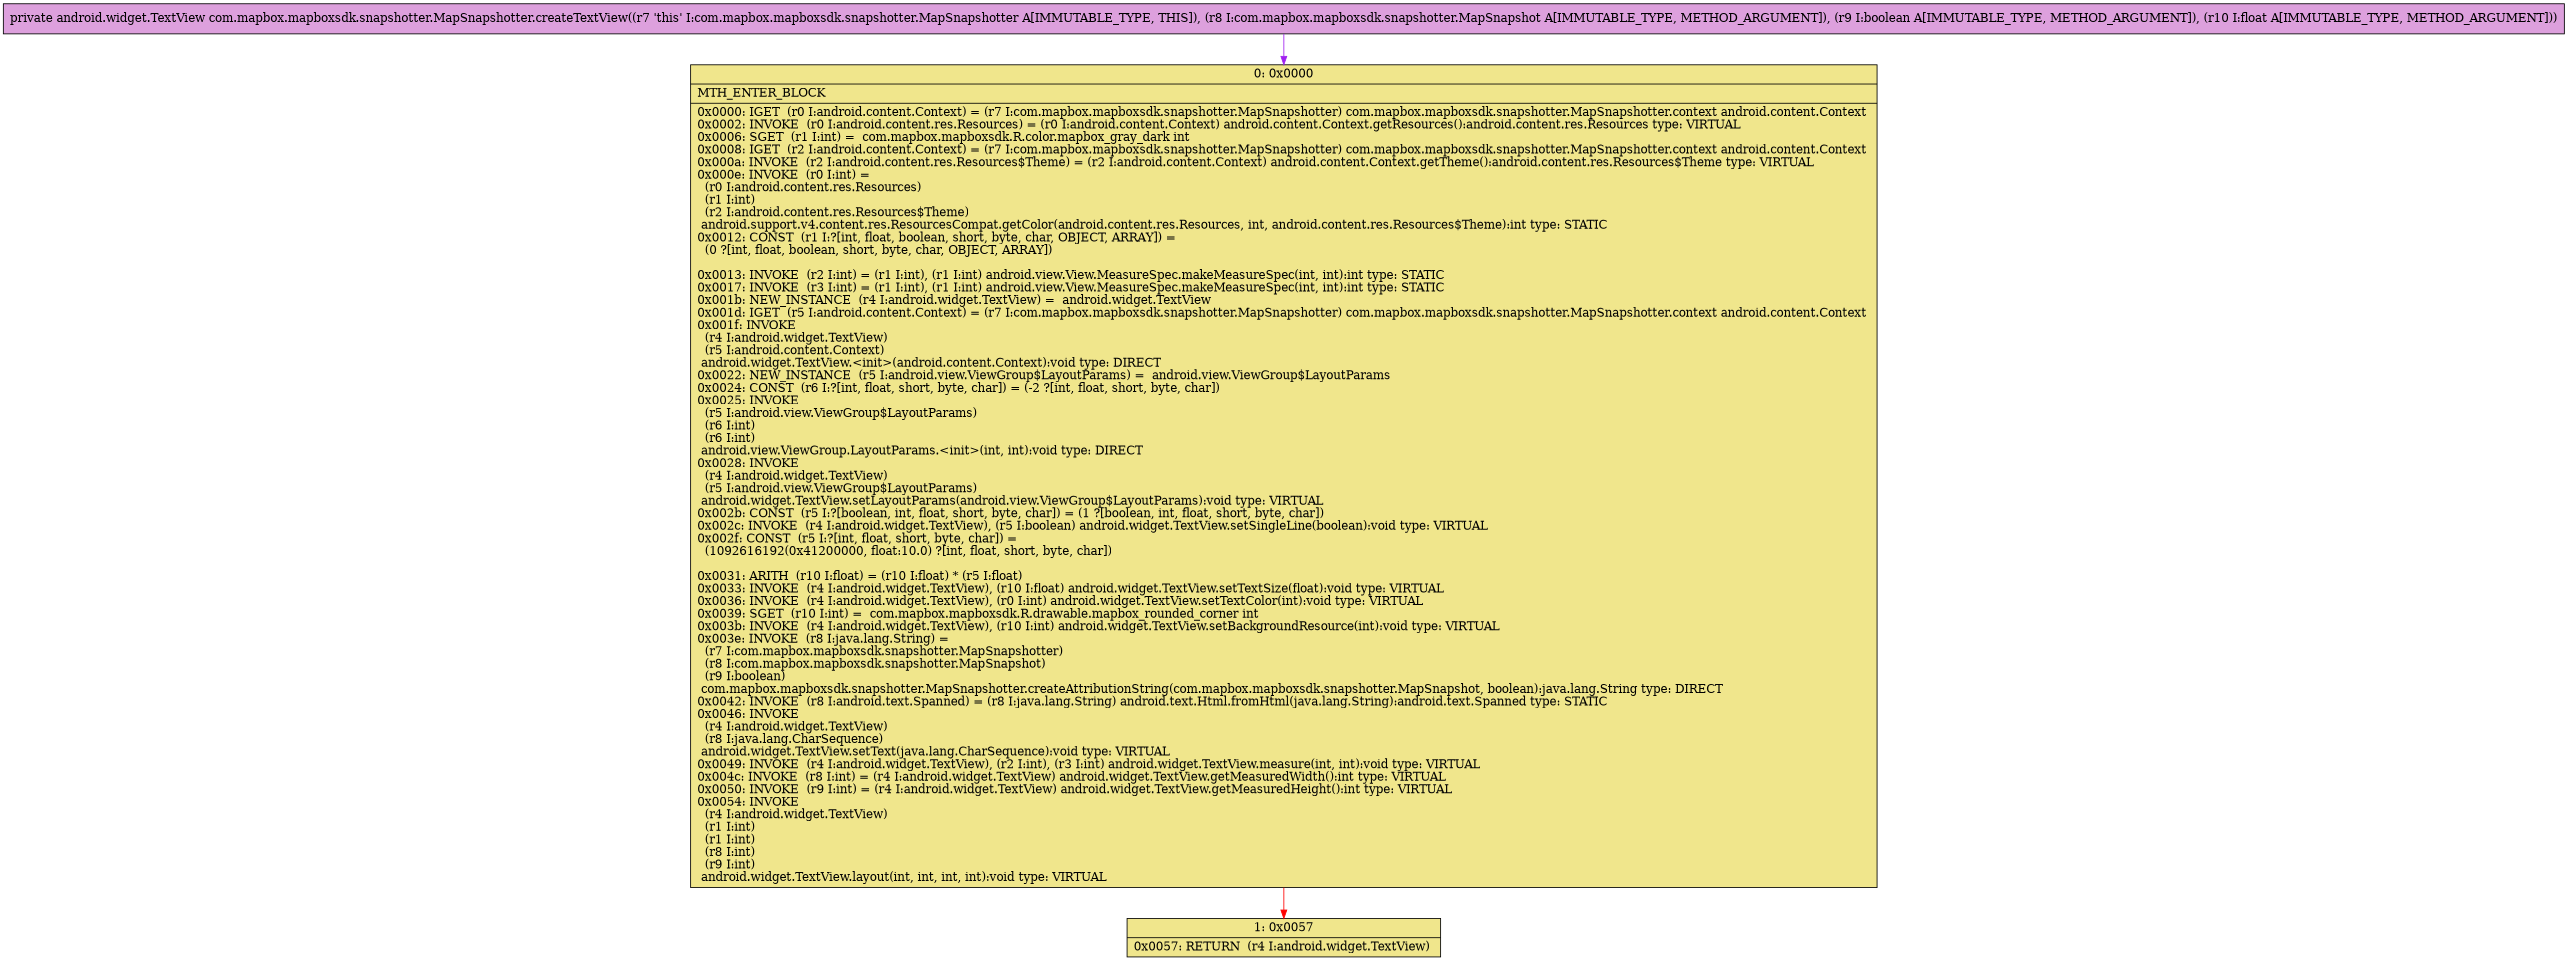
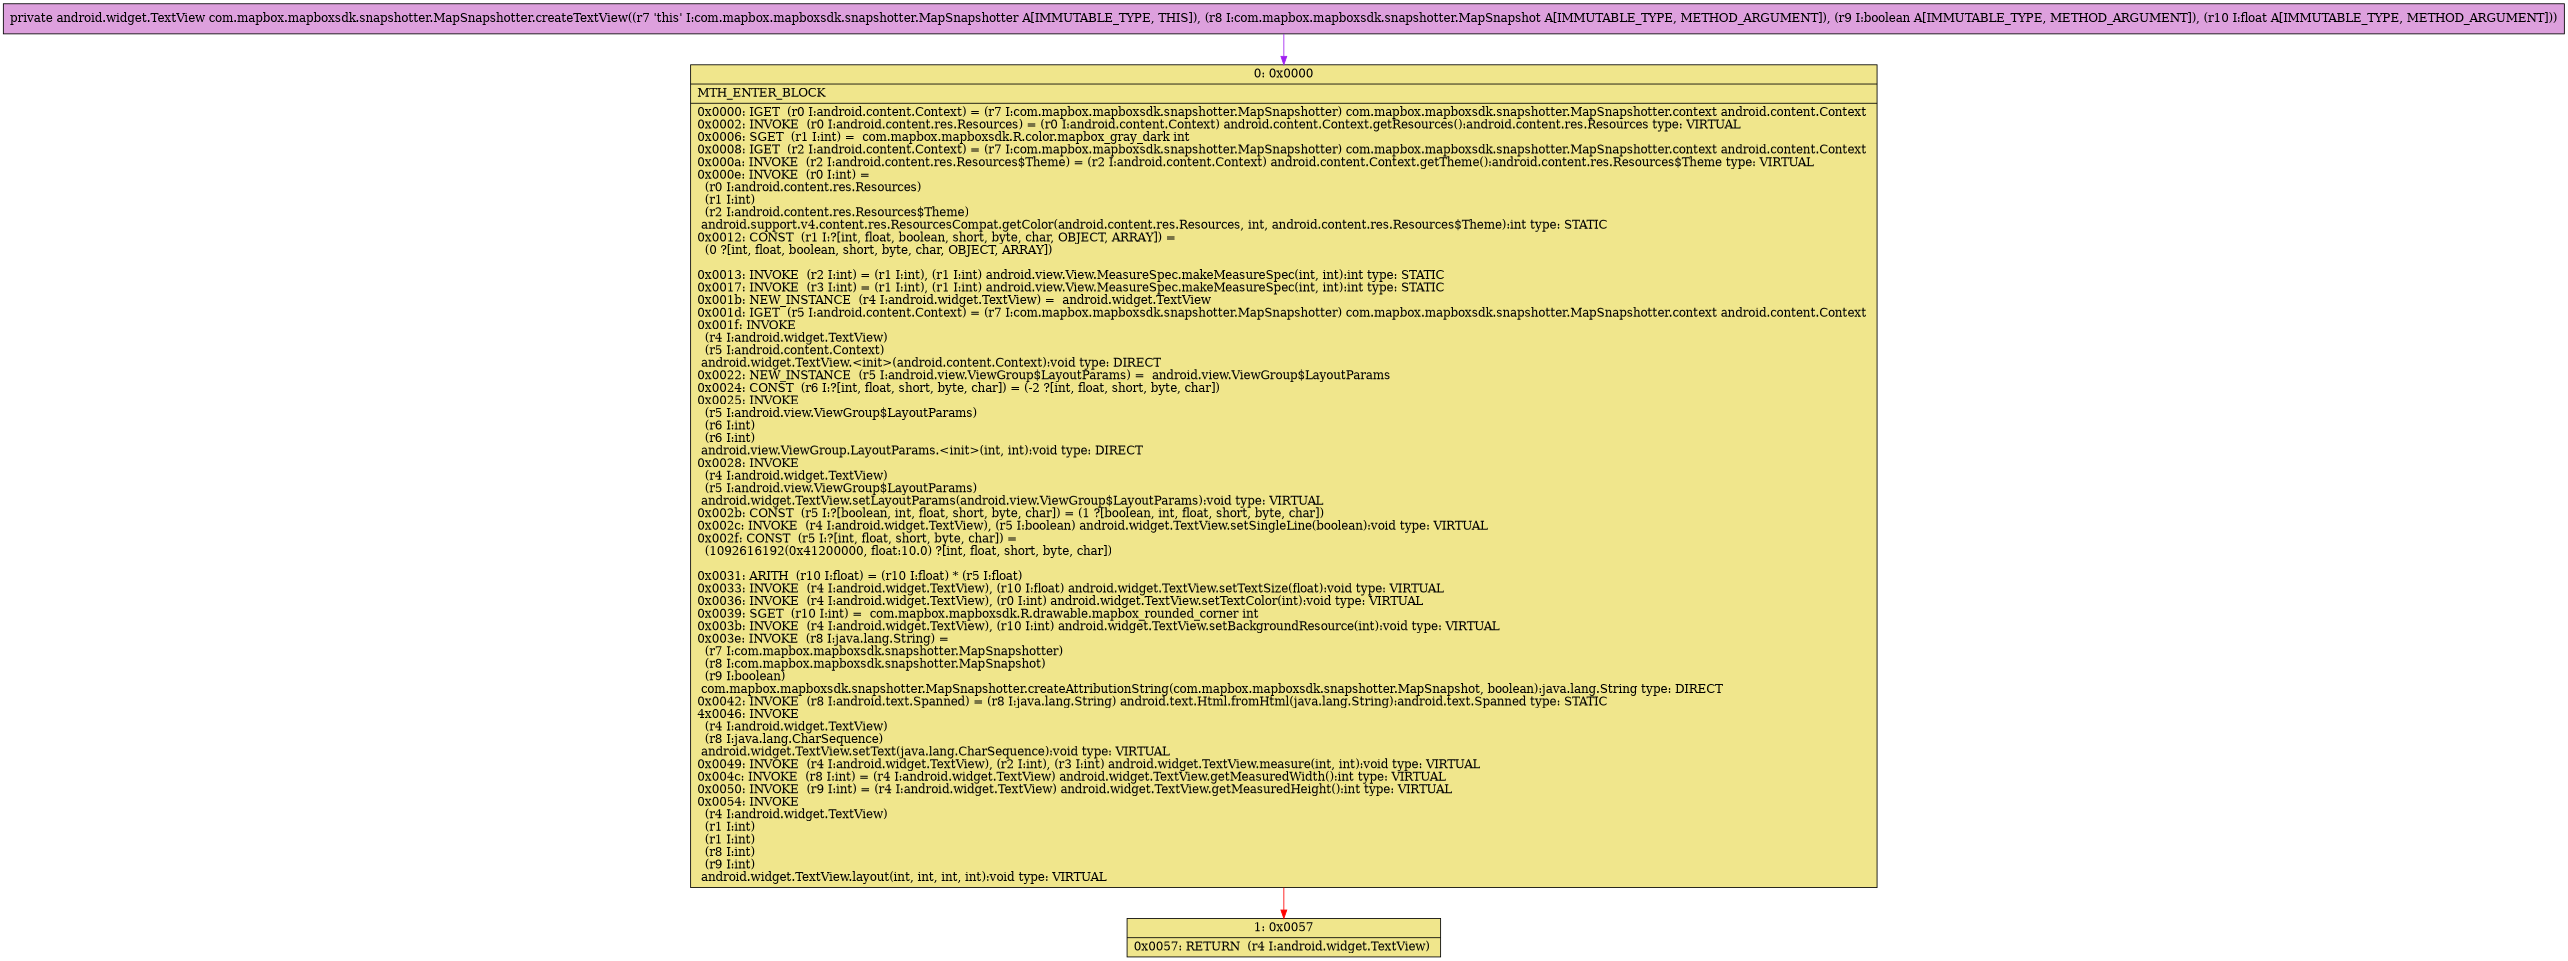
node "0: 0x0000": text "0x0046: INVOKE" -> "4x0046: INVOKE"
